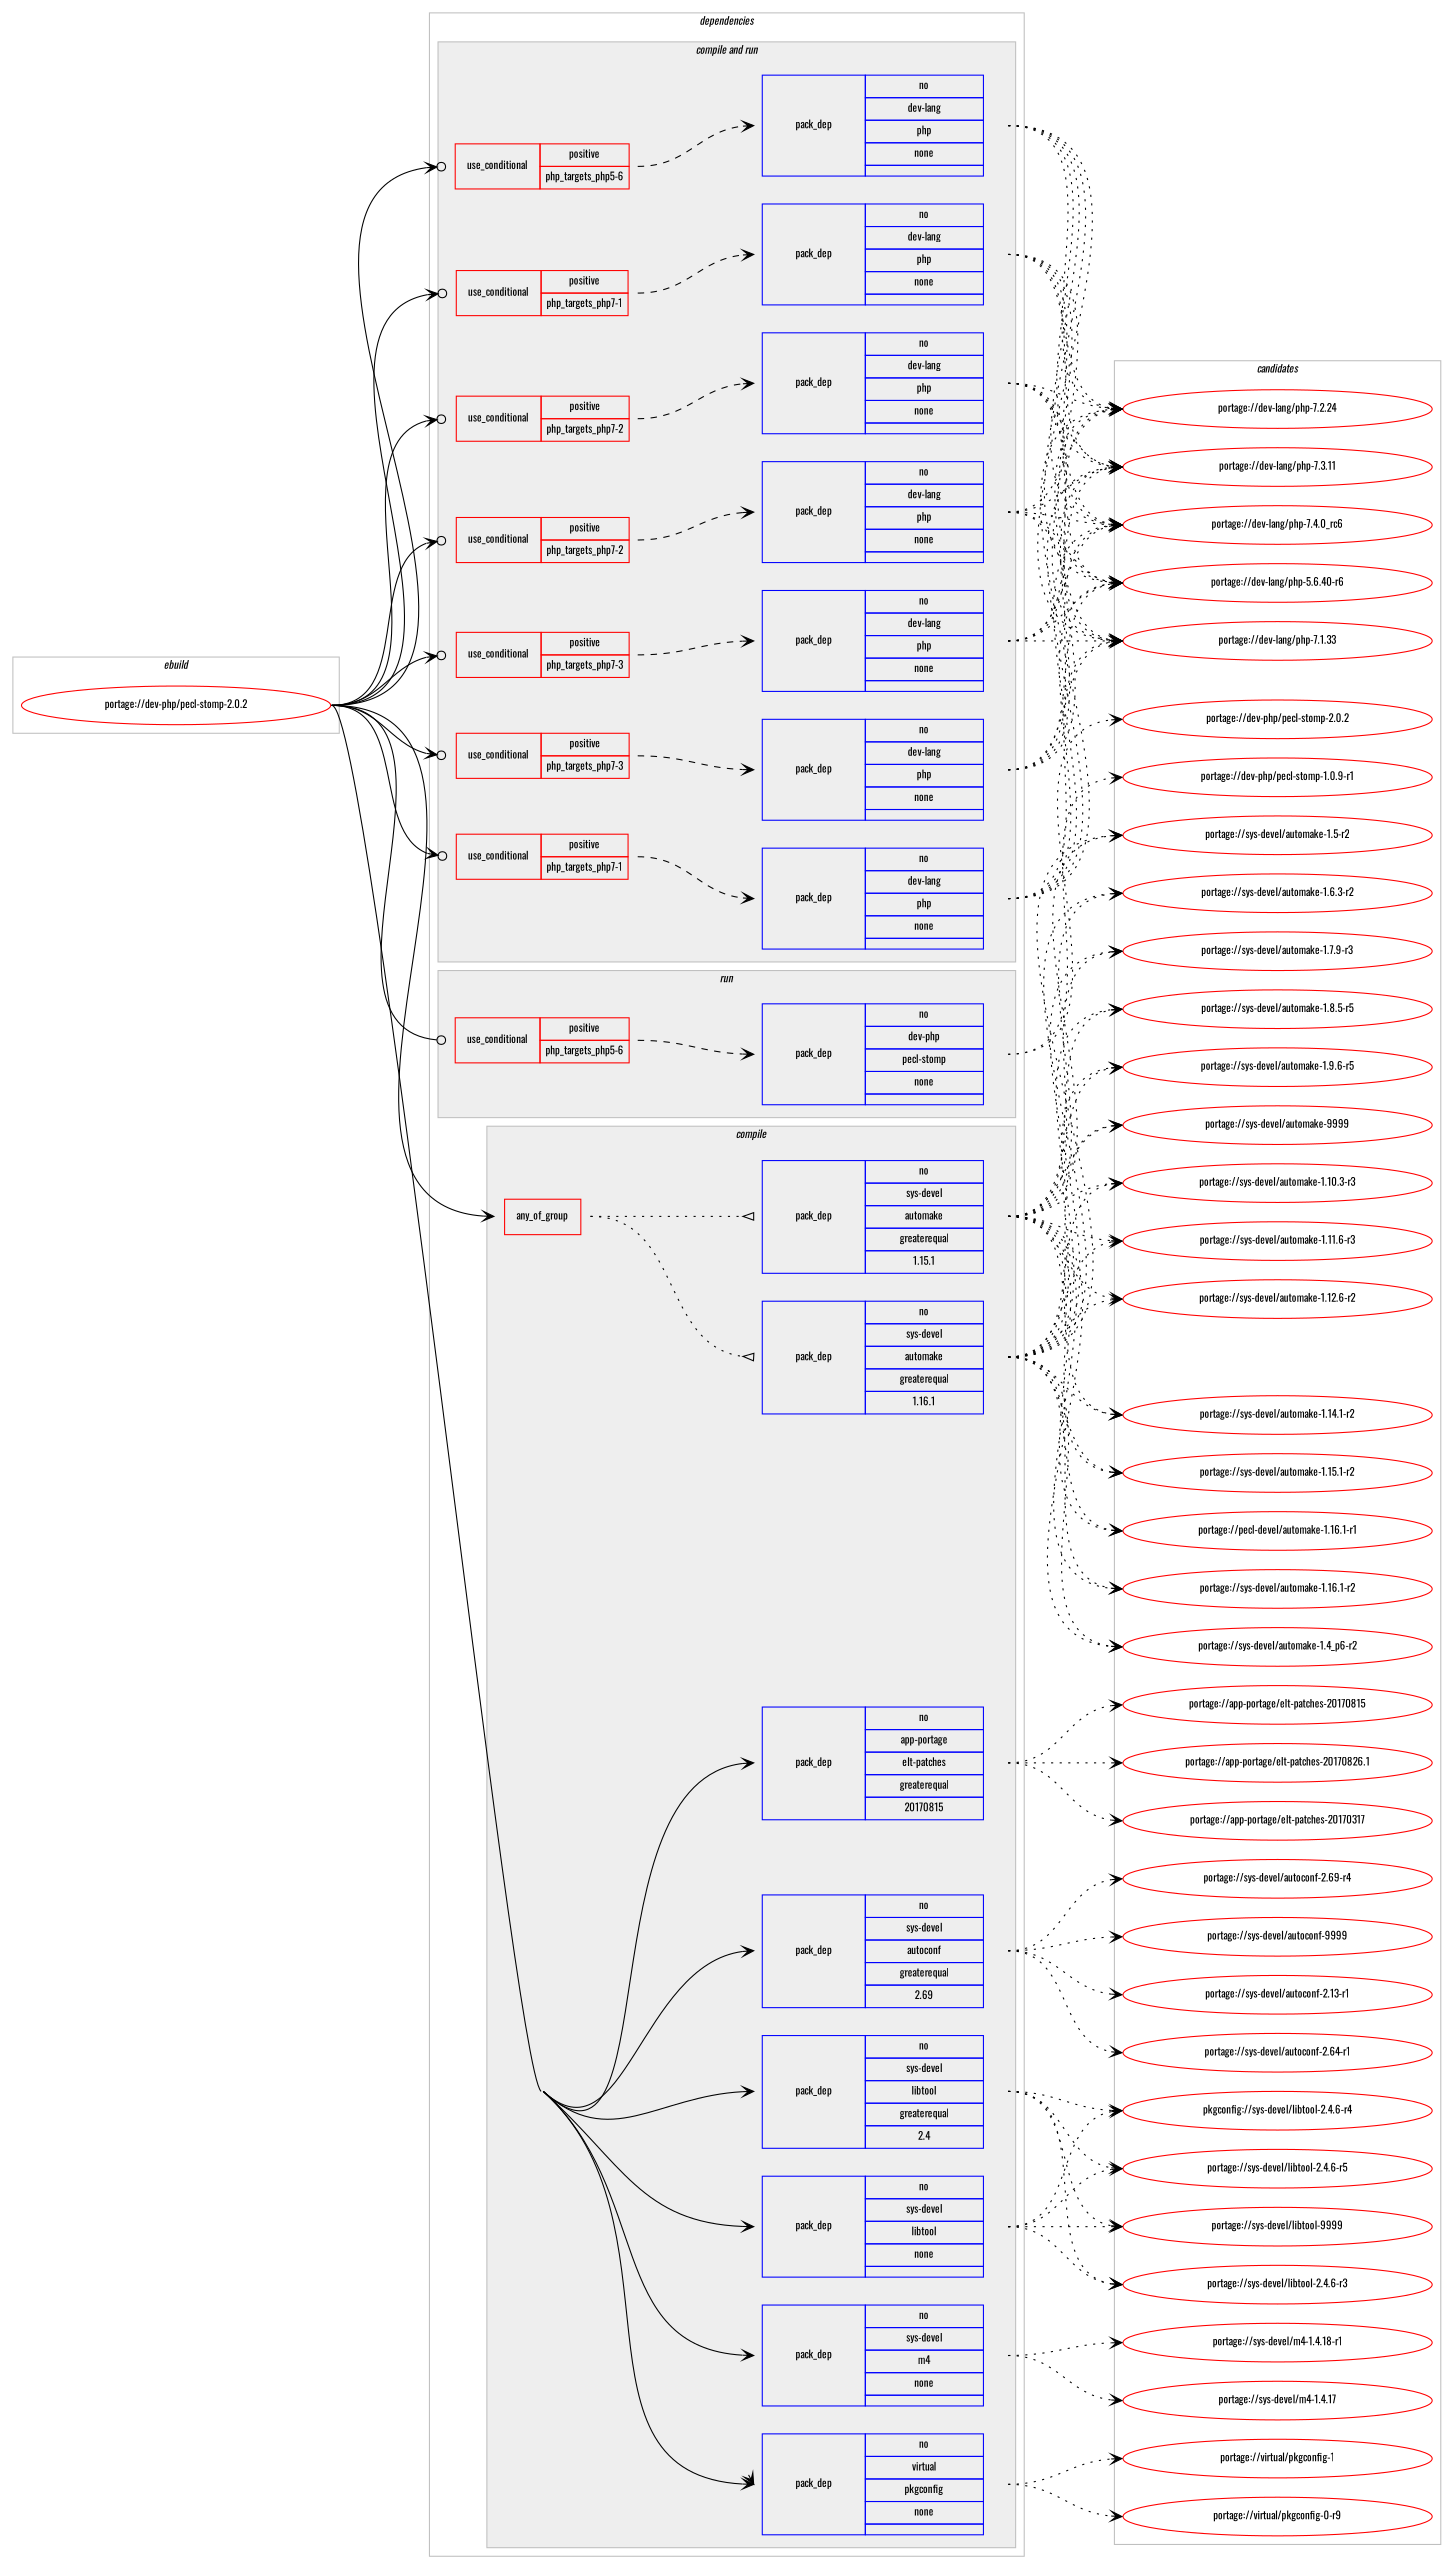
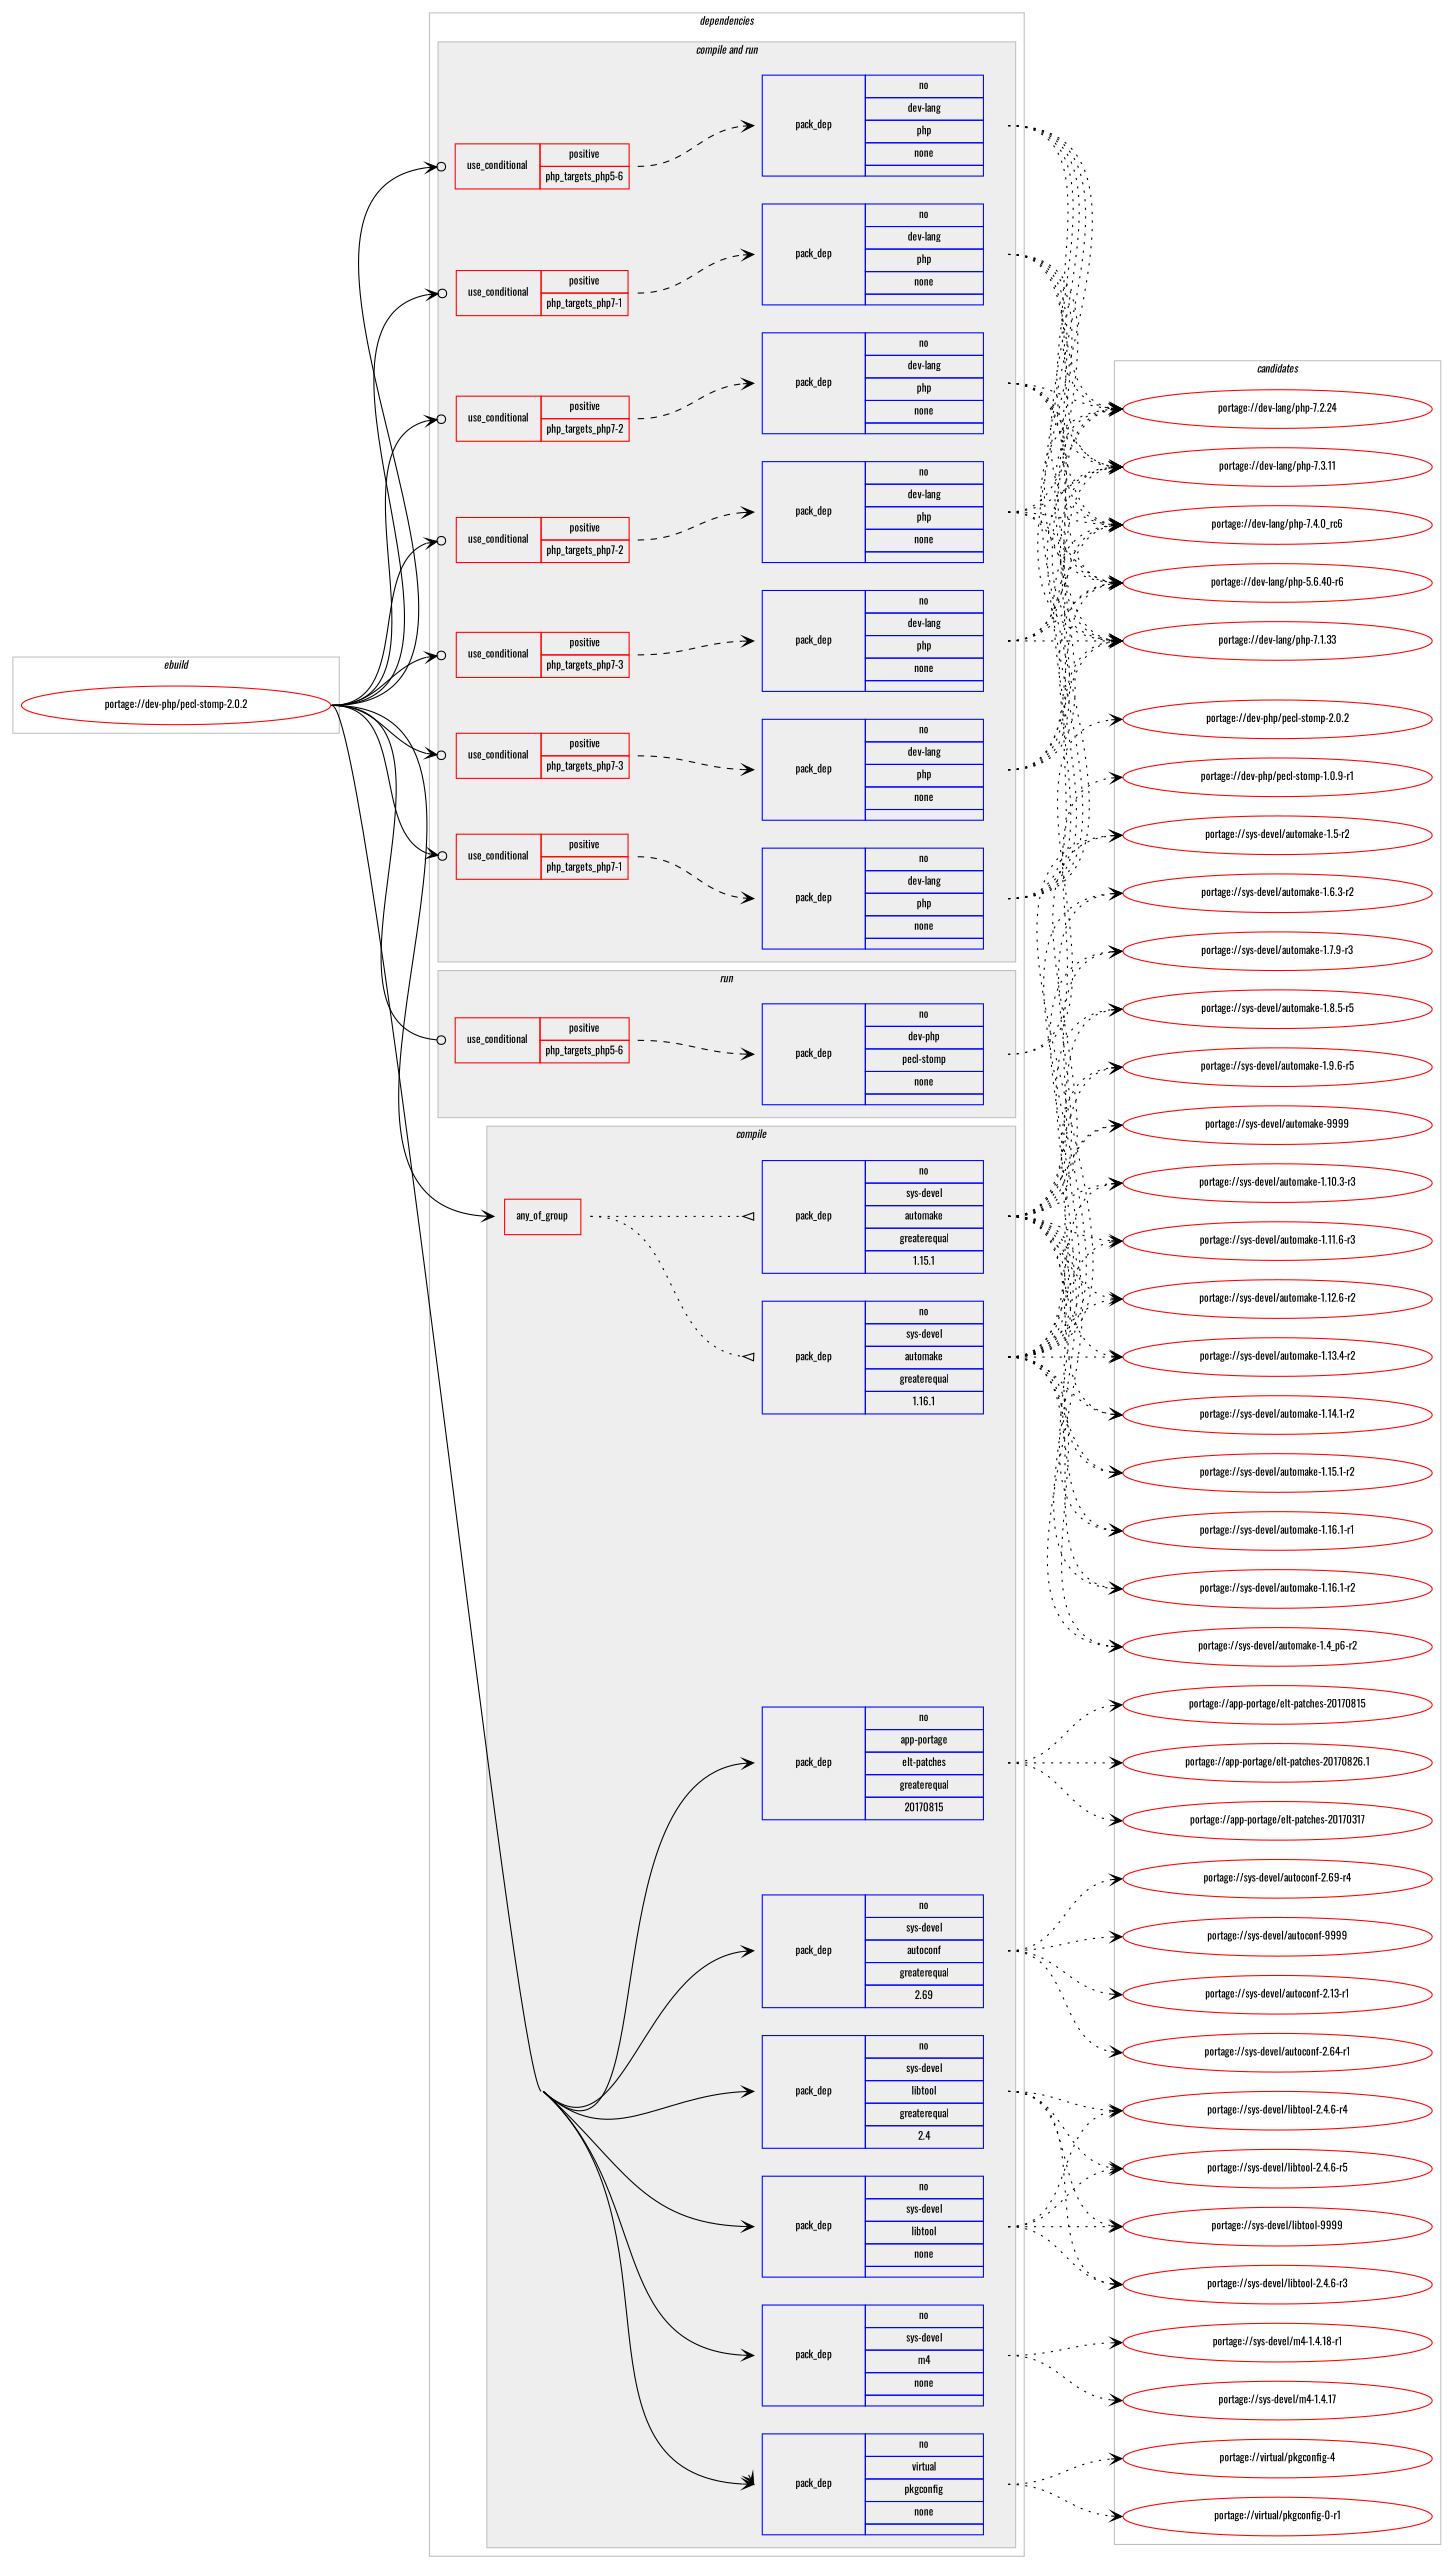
node "portage://sys-devel/automake-1.13.4-r2": added
node "portage://pecl-devel/automake-1.16.1-r1": label "portage://pecl-devel/automake-1.16.1-r1" -> "portage://sys-devel/automake-1.16.1-r1"
node "pkgconfig://sys-devel/libtool-2.4.6-r4": label "pkgconfig://sys-devel/libtool-2.4.6-r4" -> "portage://sys-devel/libtool-2.4.6-r4"
node "portage://virtual/pkgconfig-1": label "portage://virtual/pkgconfig-1" -> "portage://virtual/pkgconfig-4"
node "portage://virtual/pkgconfig-0-r9": label "portage://virtual/pkgconfig-0-r9" -> "portage://virtual/pkgconfig-0-r1"
